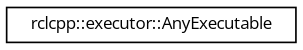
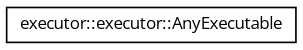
node "rclcpp::executor::AnyExecutable": label "rclcpp::executor::AnyExecutable" -> "executor::executor::AnyExecutable"
